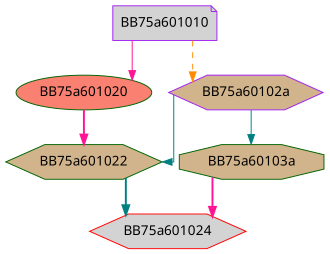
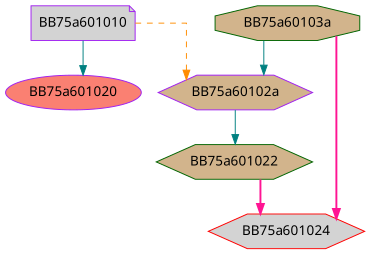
edge "BB75a601010" -> "BB75a601020": color deeppink -> teal
node "BB75a601020": color darkgreen -> purple
edge "BB75a601020" -> "BB75a601022": removed
edge "BB75a60102a" -> "BB75a60103a": reversed
edge "BB75a601022" -> "BB75a601024": color teal -> deeppink
